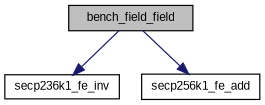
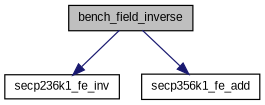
node "bench_field_field": label "bench_field_field" -> "bench_field_inverse"
node "secp256k1_fe_add": label "secp256k1_fe_add" -> "secp356k1_fe_add"
